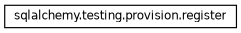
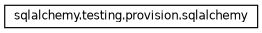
node "sqlalchemy.testing.provision.register": label "sqlalchemy.testing.provision.register" -> "sqlalchemy.testing.provision.sqlalchemy"
